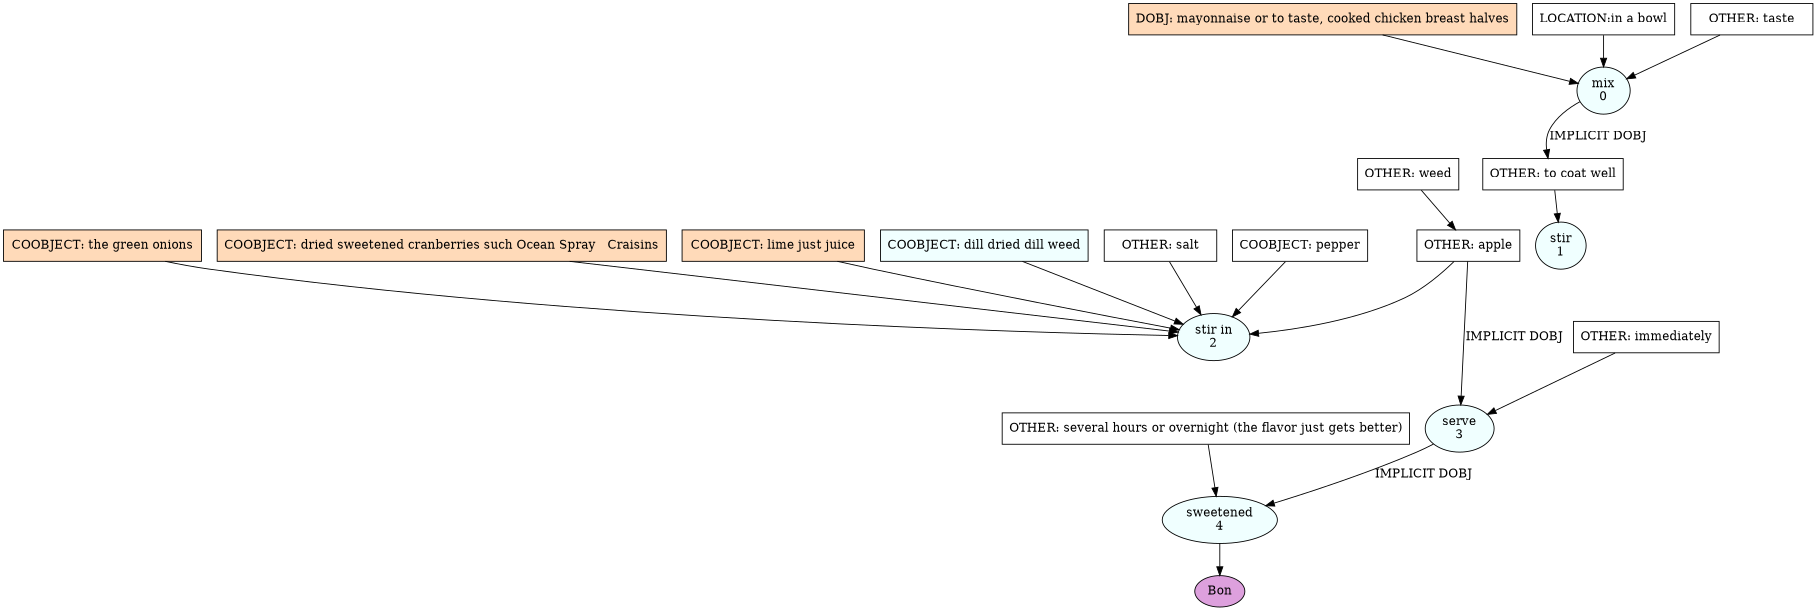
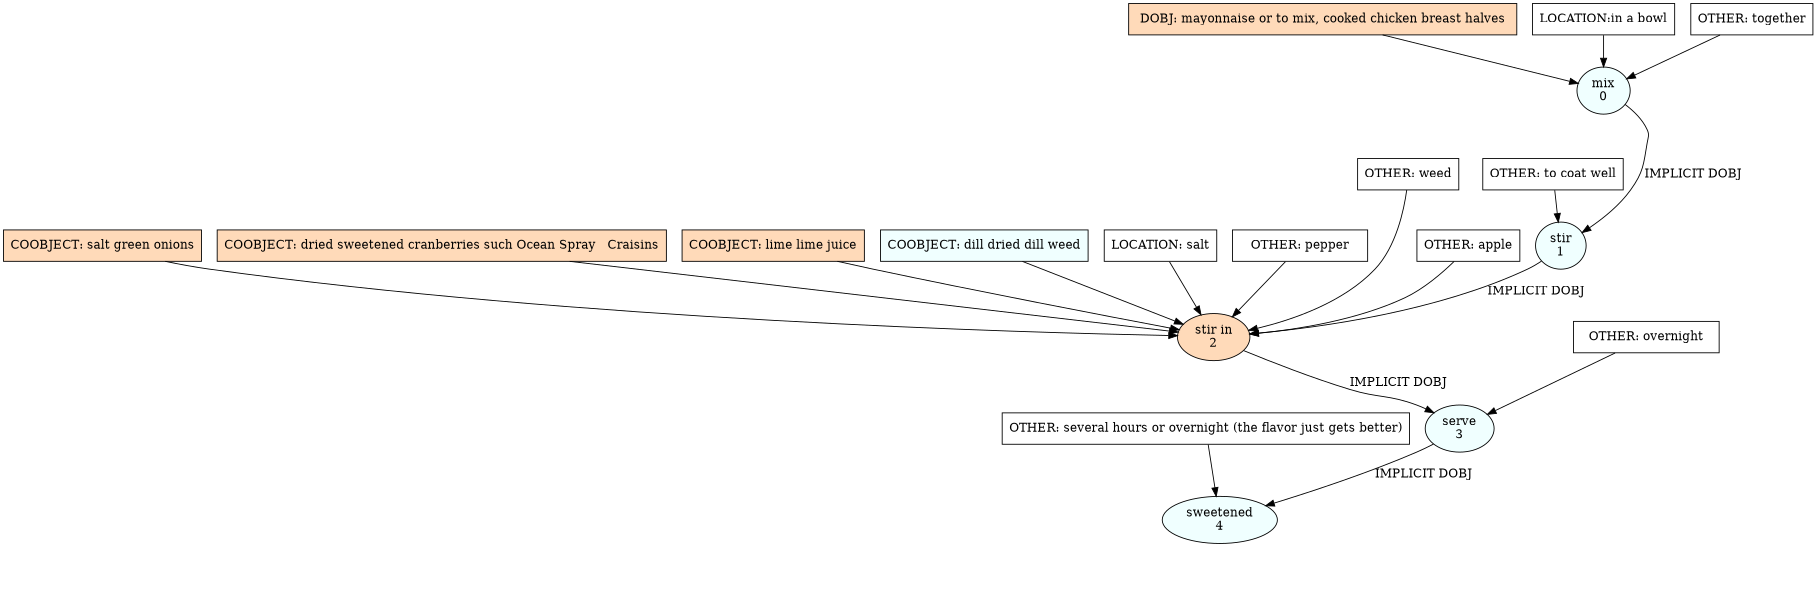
node "DOBJ: mayonnaise or to taste, cooked chicken breast halves": label "DOBJ: mayonnaise or to taste, cooked chicken breast halves" -> "DOBJ: mayonnaise or to mix, cooked chicken breast halves"
node "OTHER: taste": label "OTHER: taste" -> "OTHER: together"
edge "mix 0" -> "OTHER: to coat well": now "mix 0" -> "stir 1"
edge "OTHER: weed" -> "OTHER: apple": now "OTHER: weed" -> "stir in 2"
node "COOBJECT: the green onions": label "COOBJECT: the green onions" -> "COOBJECT: salt green onions"
node "COOBJECT: lime just juice": label "COOBJECT: lime just juice" -> "COOBJECT: lime lime juice"
node "OTHER: salt": label "OTHER: salt" -> "LOCATION: salt"
node "COOBJECT: pepper": label "COOBJECT: pepper" -> "OTHER: pepper"
edge "stir 1" -> "stir in 2": added, label "IMPLICIT DOBJ"
edge "OTHER: apple" -> "serve 3": now "stir in 2" -> "serve 3"
node "stir in 2": fillcolor azure -> peachpuff
node "OTHER: immediately": label "OTHER: immediately" -> "OTHER: overnight"
node "Bon": removed
